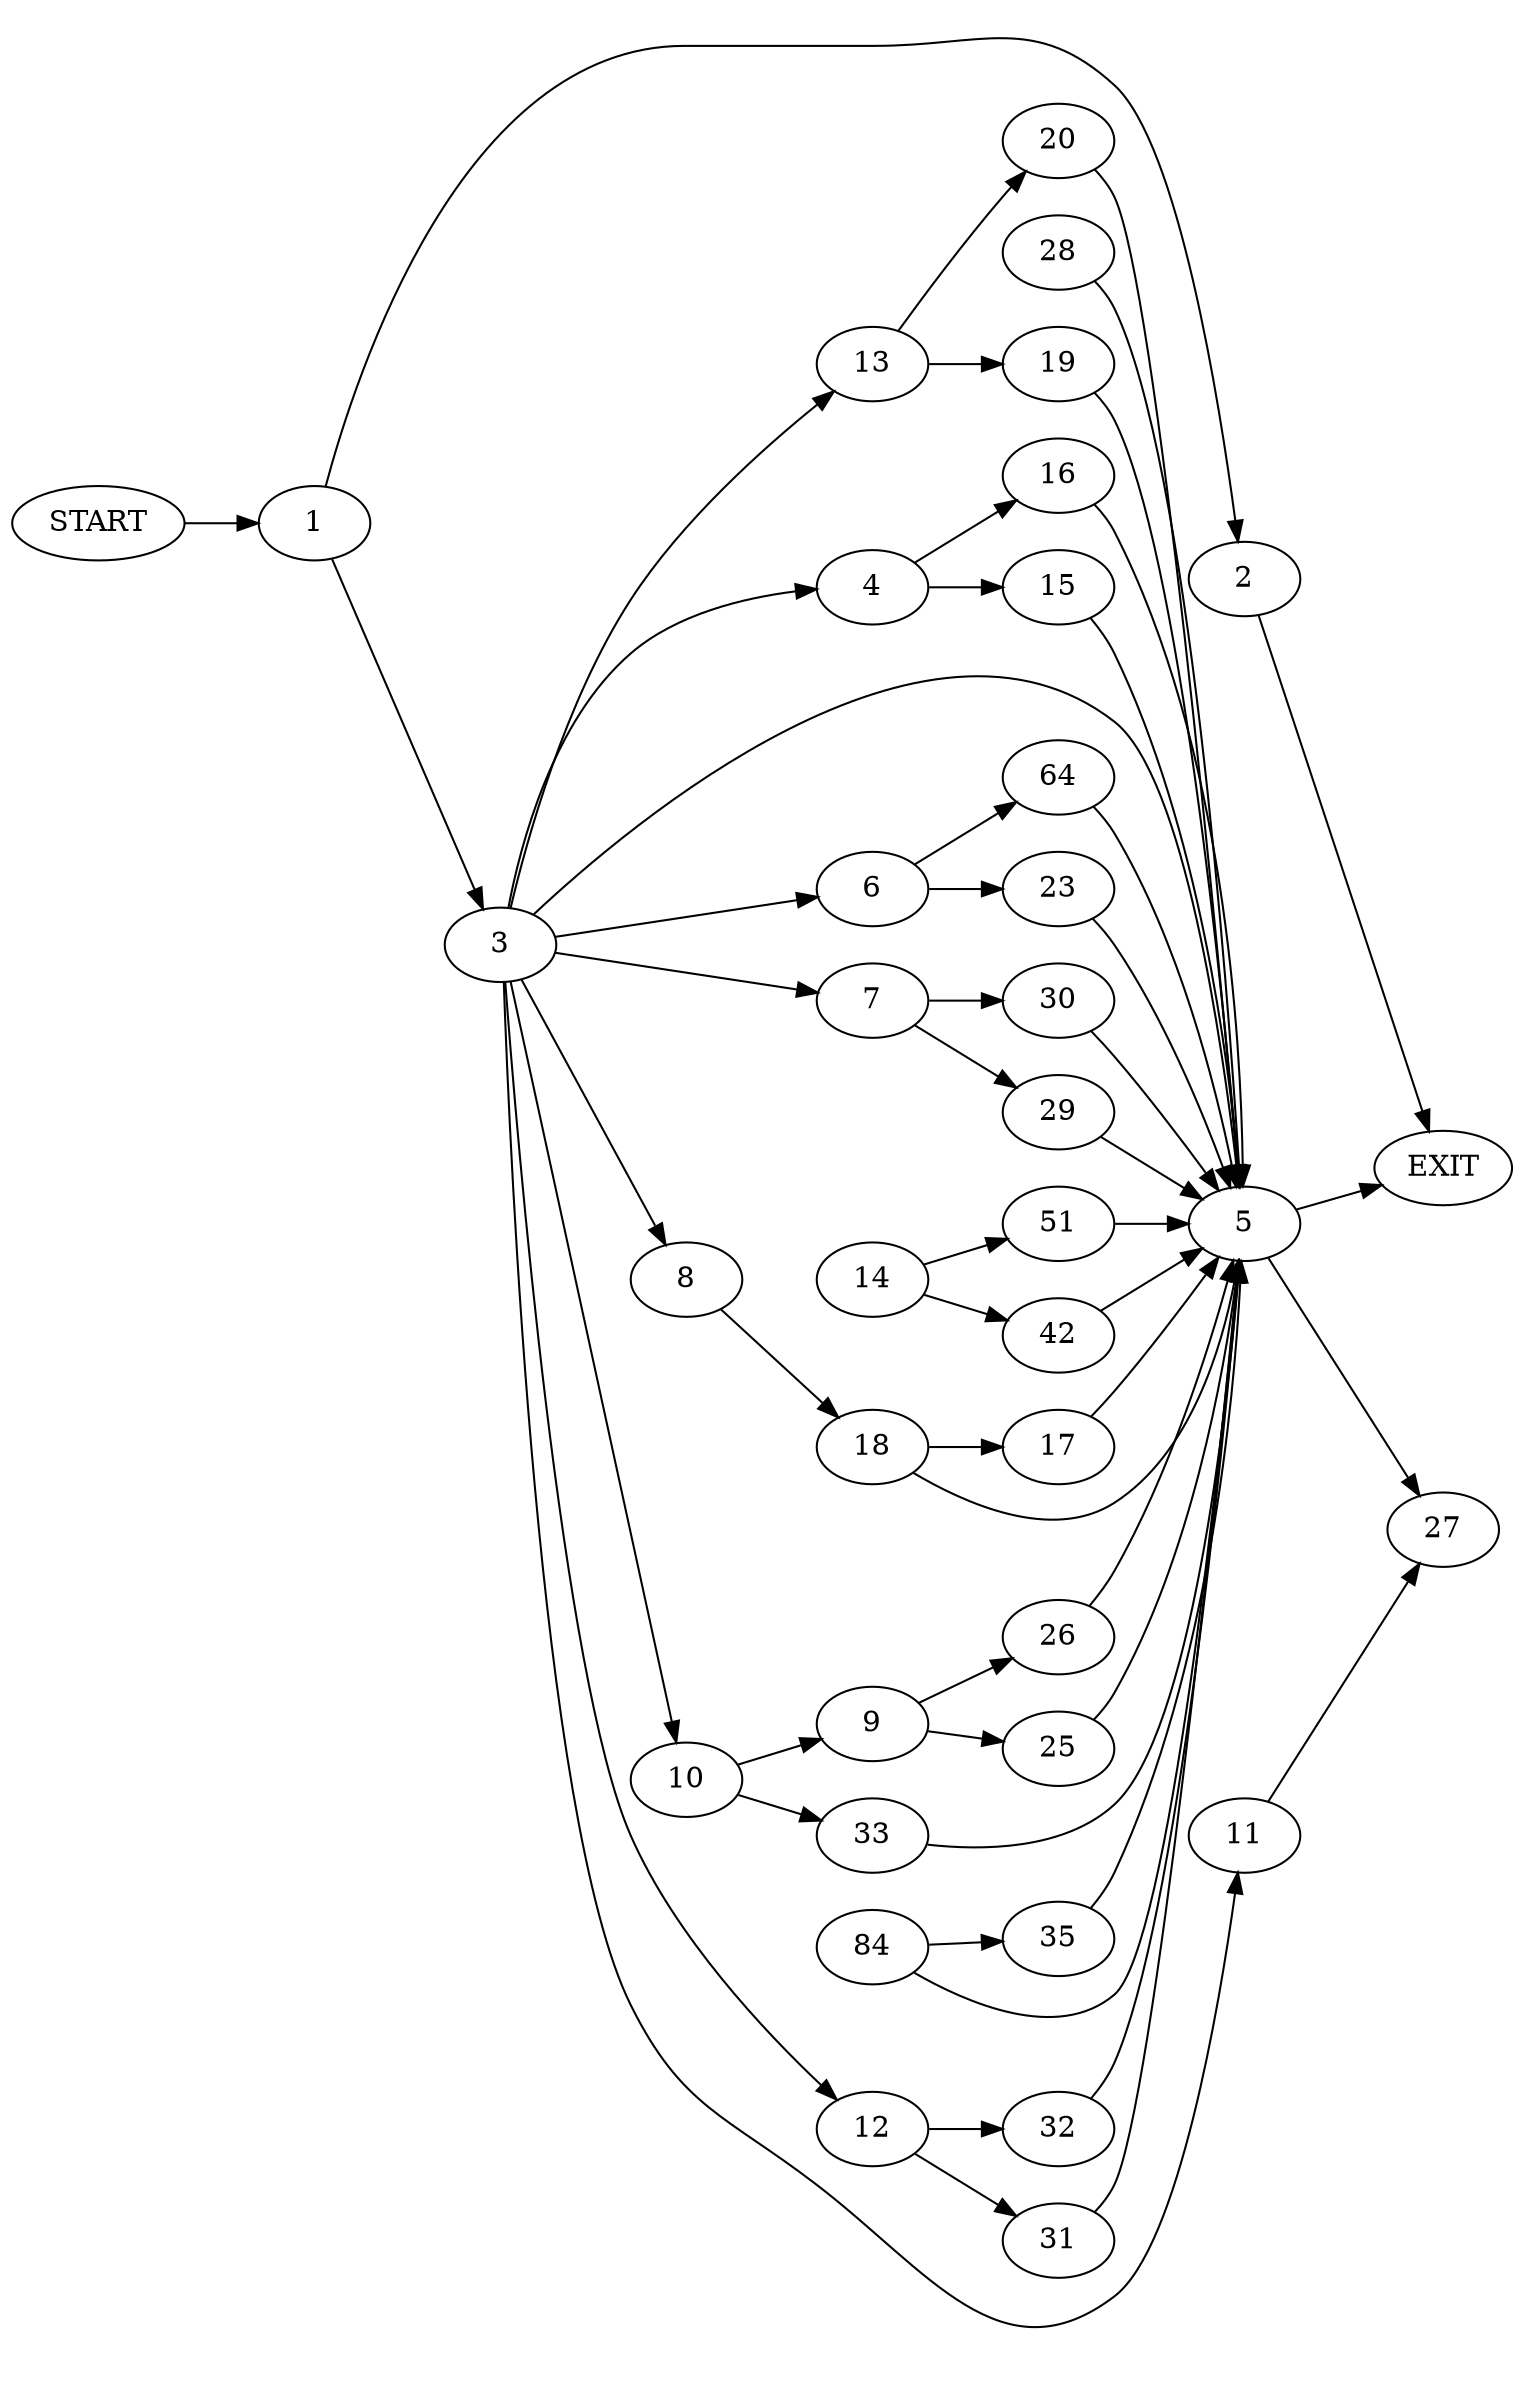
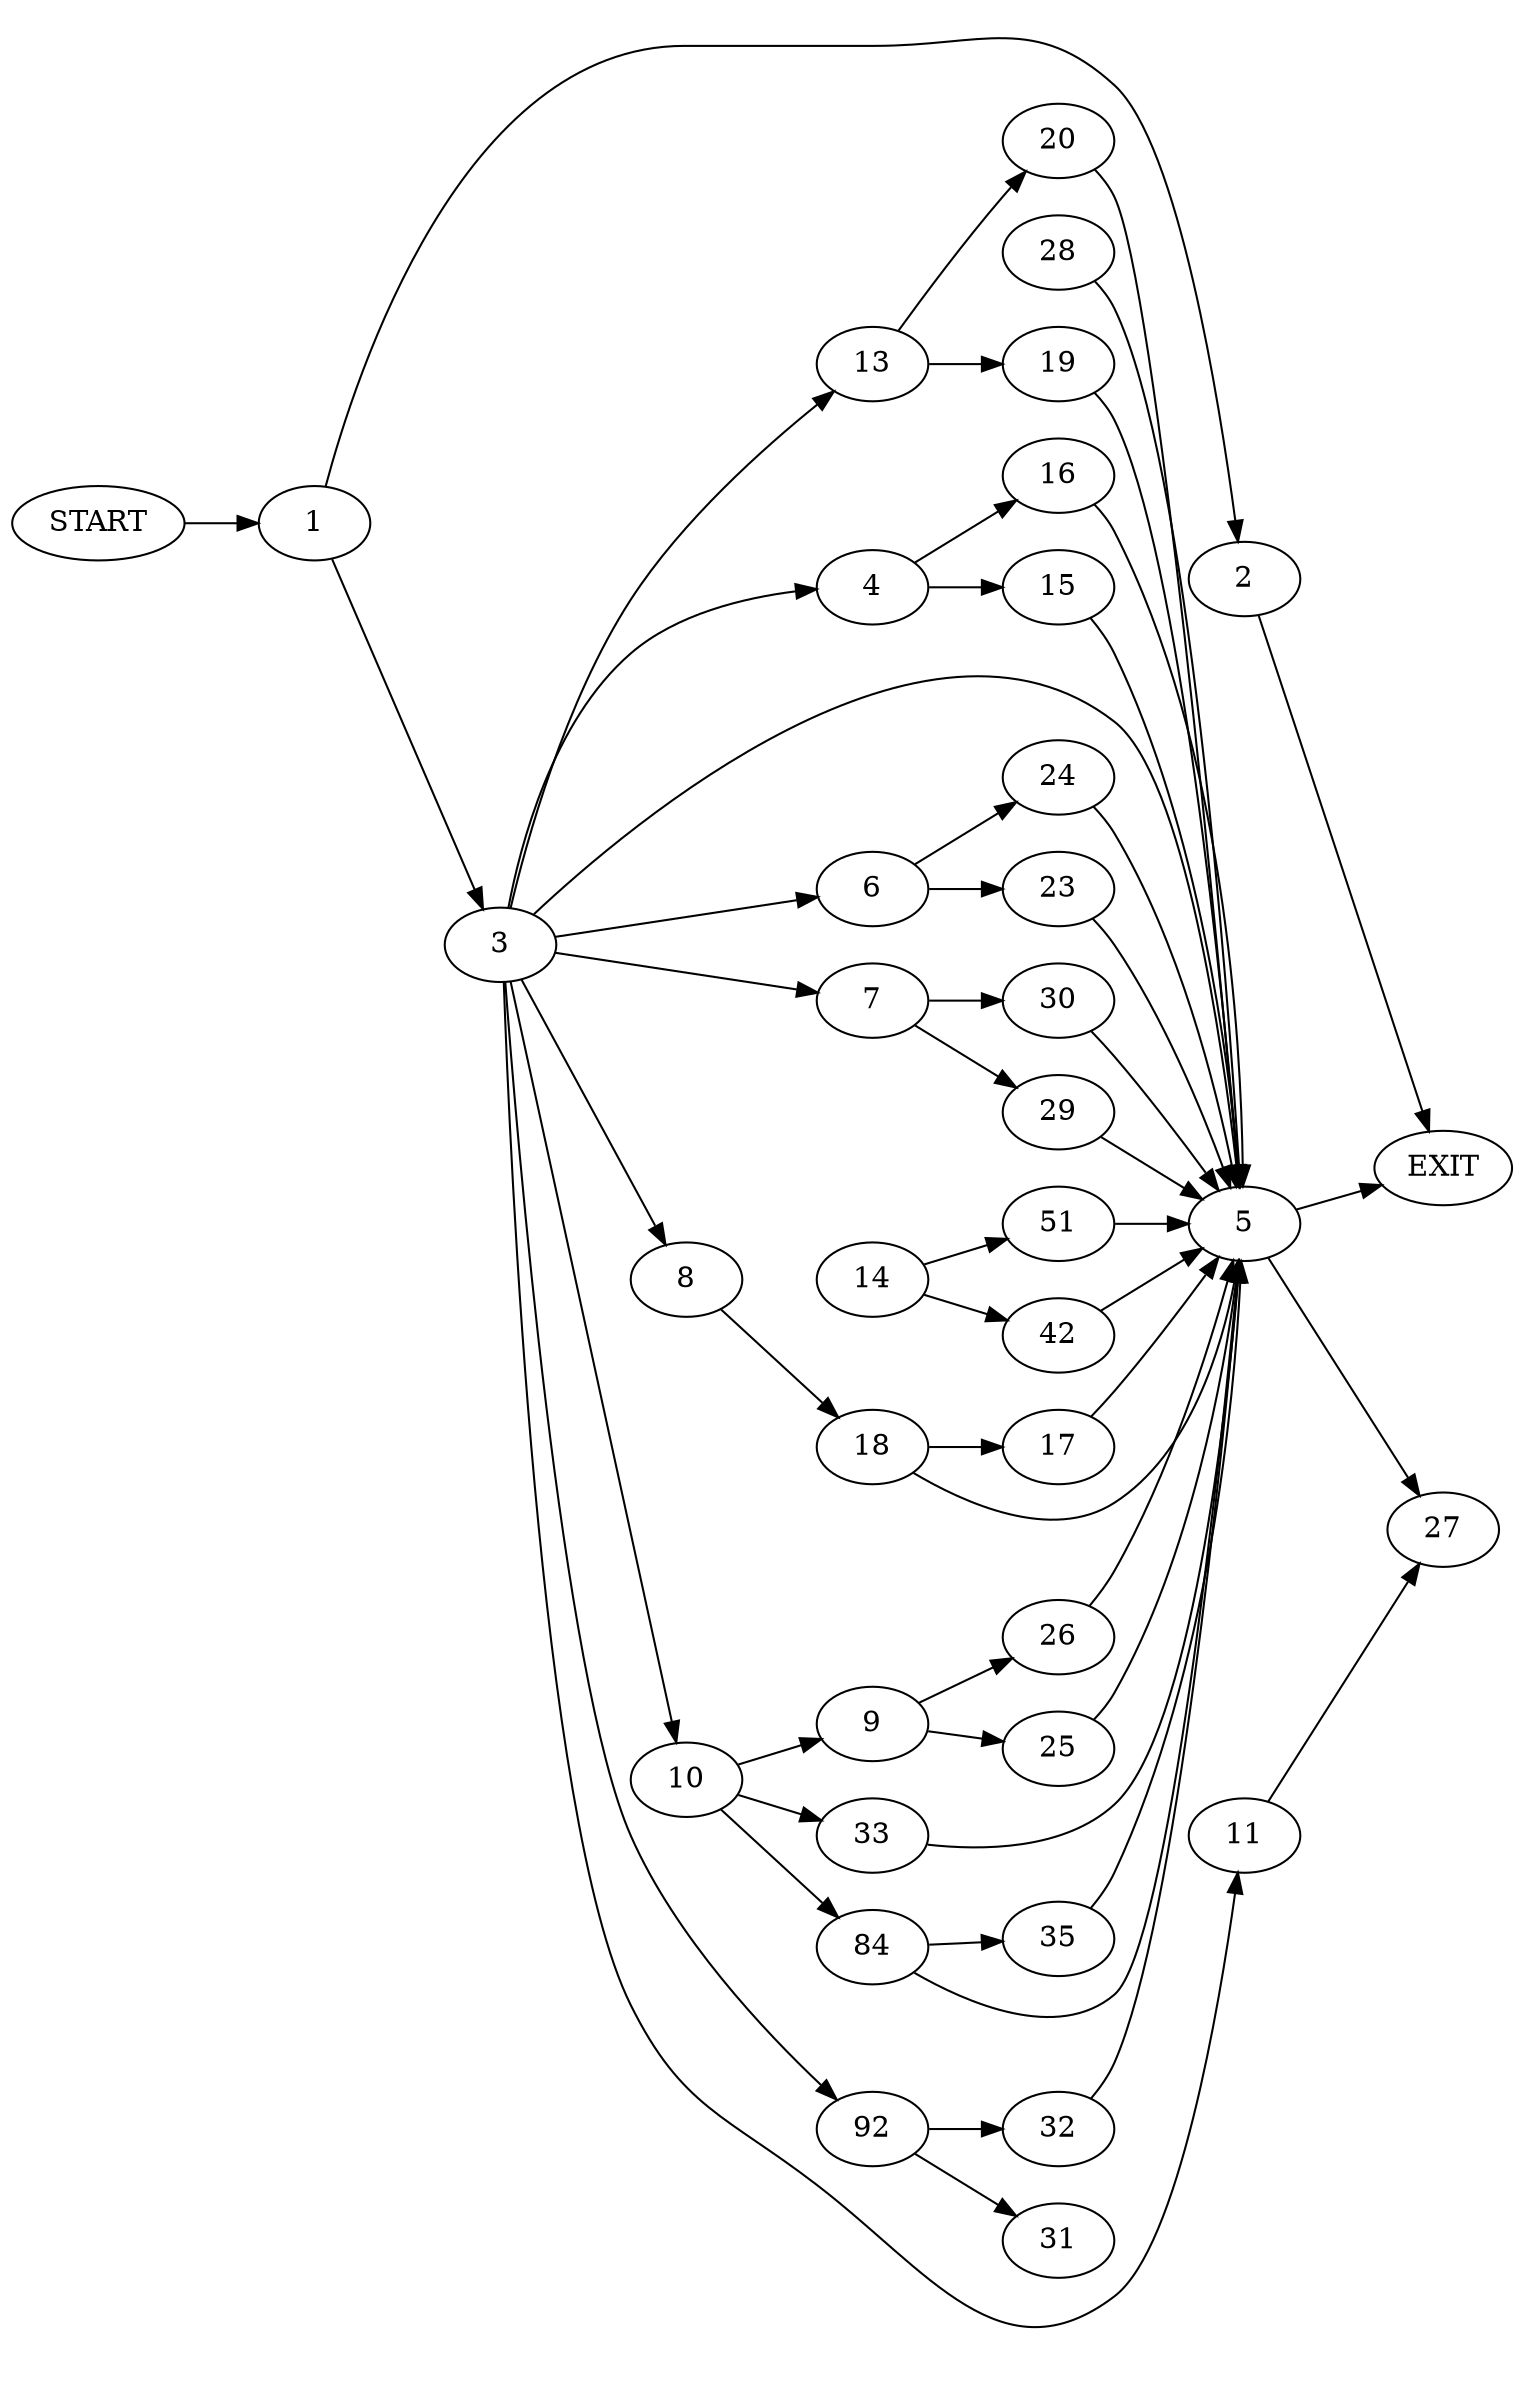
node "64": label "64" -> "24"
edge "10" -> "84": added
edge "31" -> "5": removed
node "12": label "12" -> "92"
